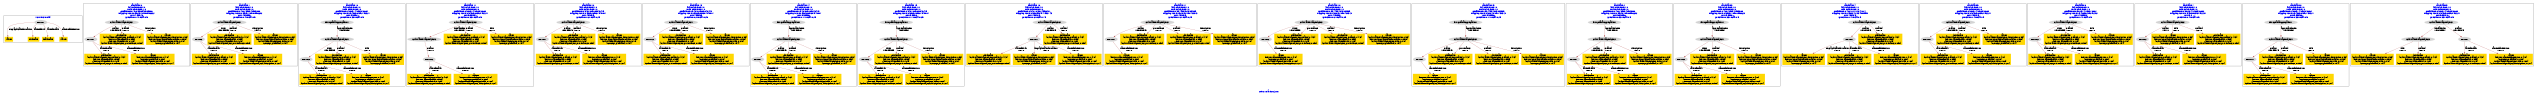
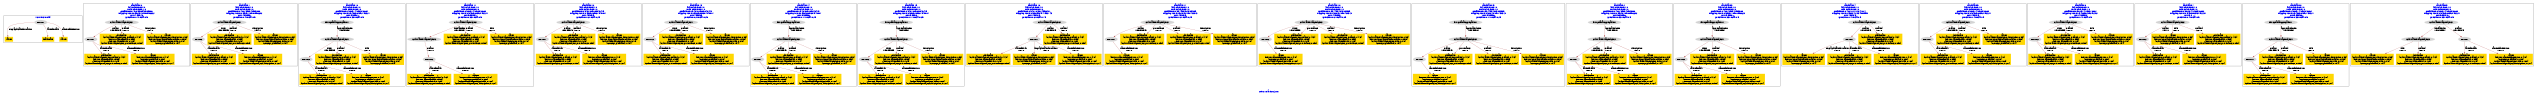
node "birthDate": removed
